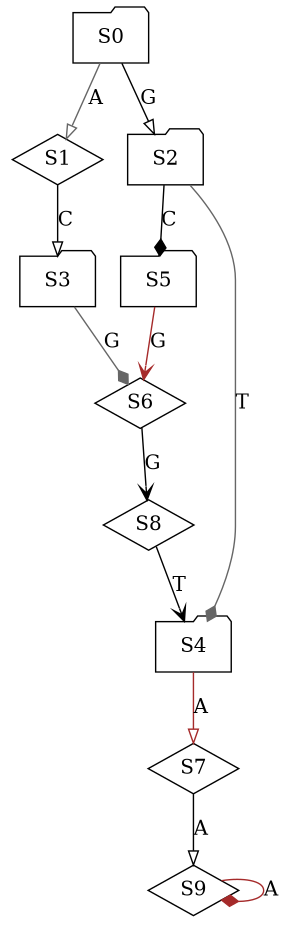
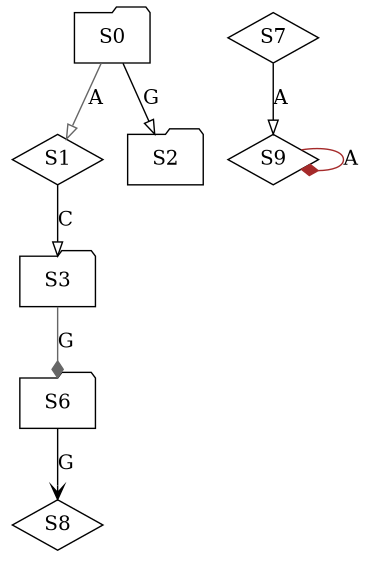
node "S5": removed
node "S6": shape diamond -> folder
node "S4": removed
